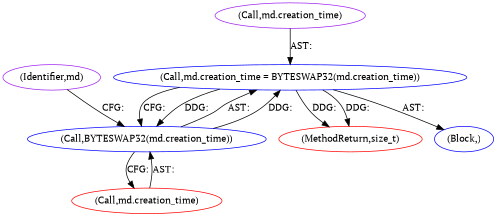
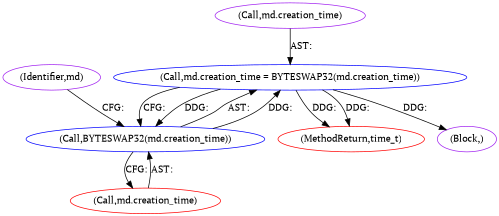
edge "(Call,md.creation_time = BYTESWAP32(md.creation_time))" -> "(Block,)": label "AST: " -> "DDG: "
node "(MethodReturn,size_t)": label "(MethodReturn,size_t)" -> "(MethodReturn,time_t)"
node "(Block,)": color blue -> purple
